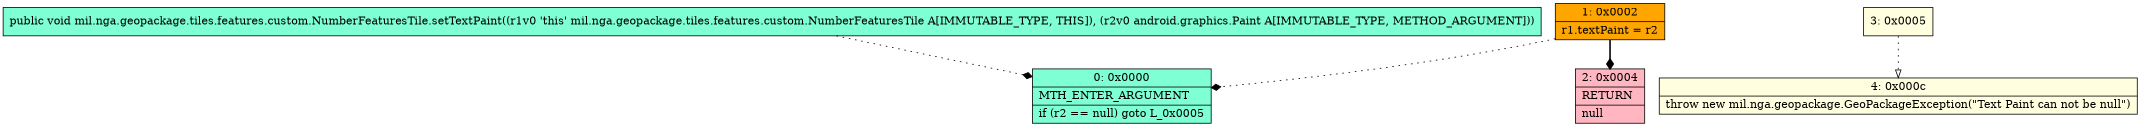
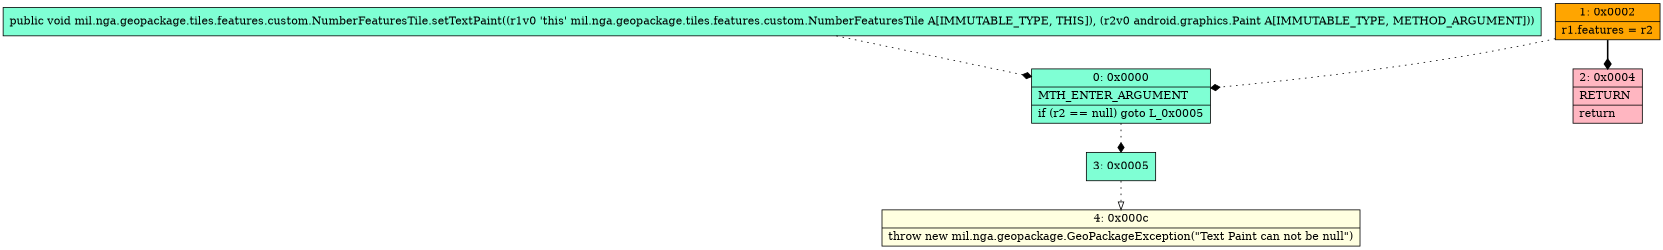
node "3: 0x0005": fillcolor lightyellow -> aquamarine
node "1: 0x0002": text "r1.textPaint = r2" -> "r1.features = r2"
node "2: 0x0004": text "null" -> "return"
edge "0: 0x0000" -> "3: 0x0005": added
